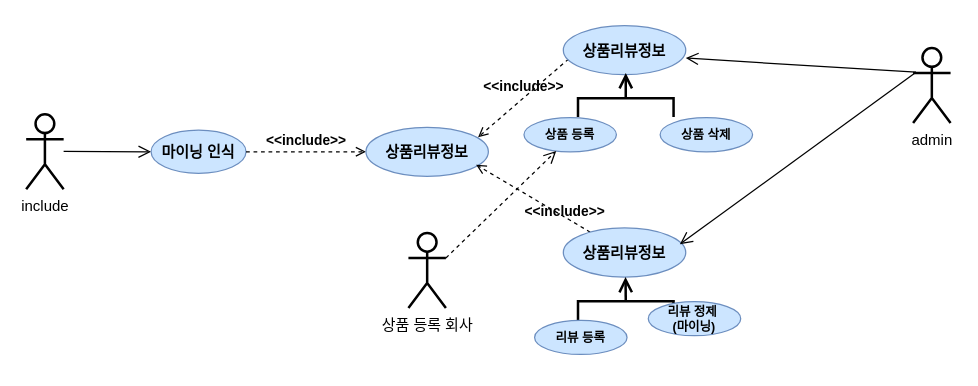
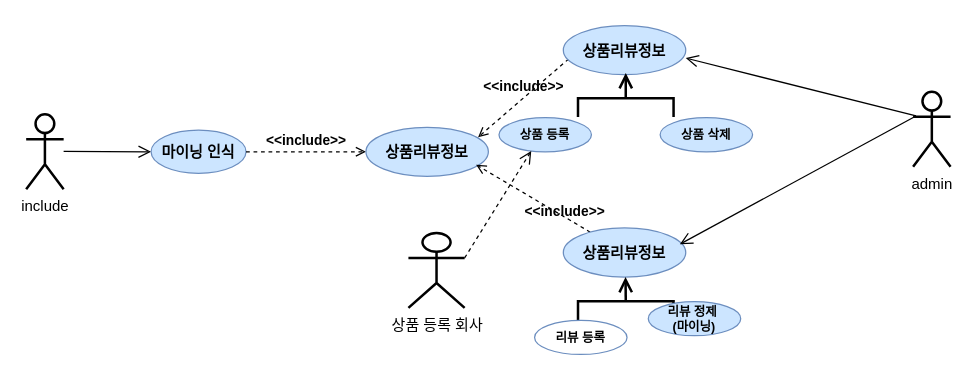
node "admin": moved (932, 86) -> (932, 129)
node "상품 등록": moved (570, 135) -> (545, 135)
node "상품 등록 회사": size 38x75 -> 56x75
node "리뷰 등록": fillcolor #cce5ff -> #ffffff
